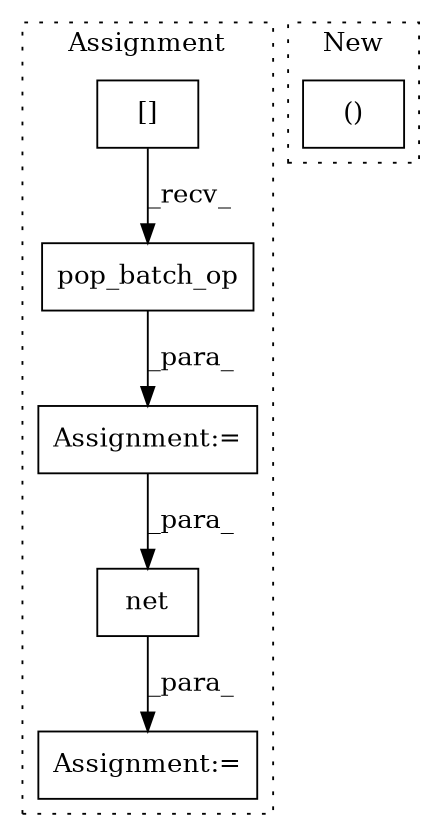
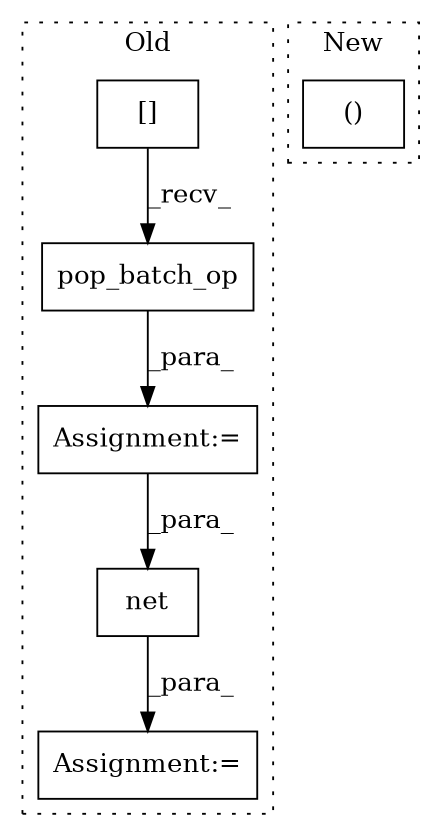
cluster "Assignment": label "Assignment" -> "Old"
